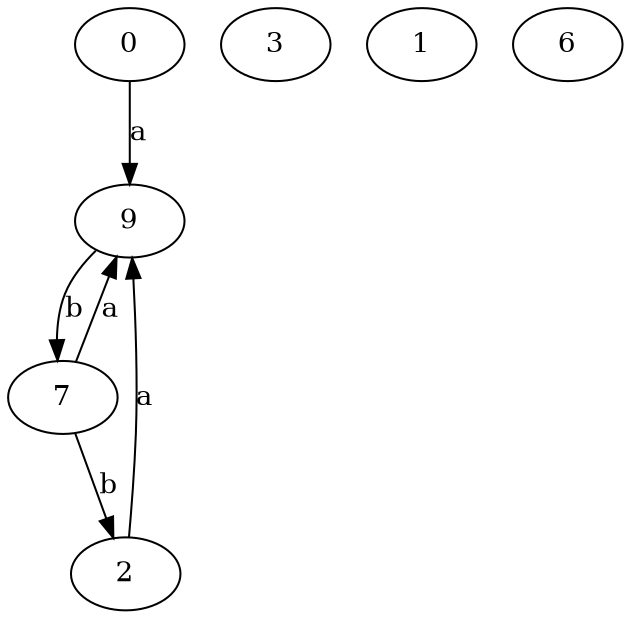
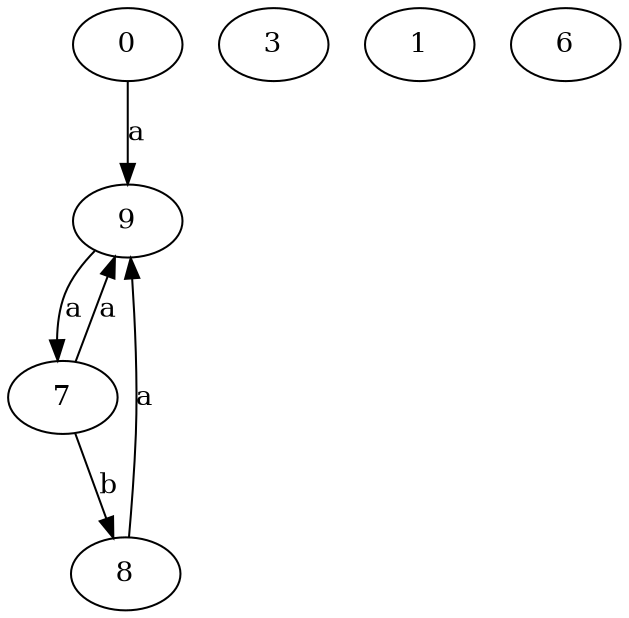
edge "9" -> "7": label "b" -> "a"
node "2": label "2" -> "8"
